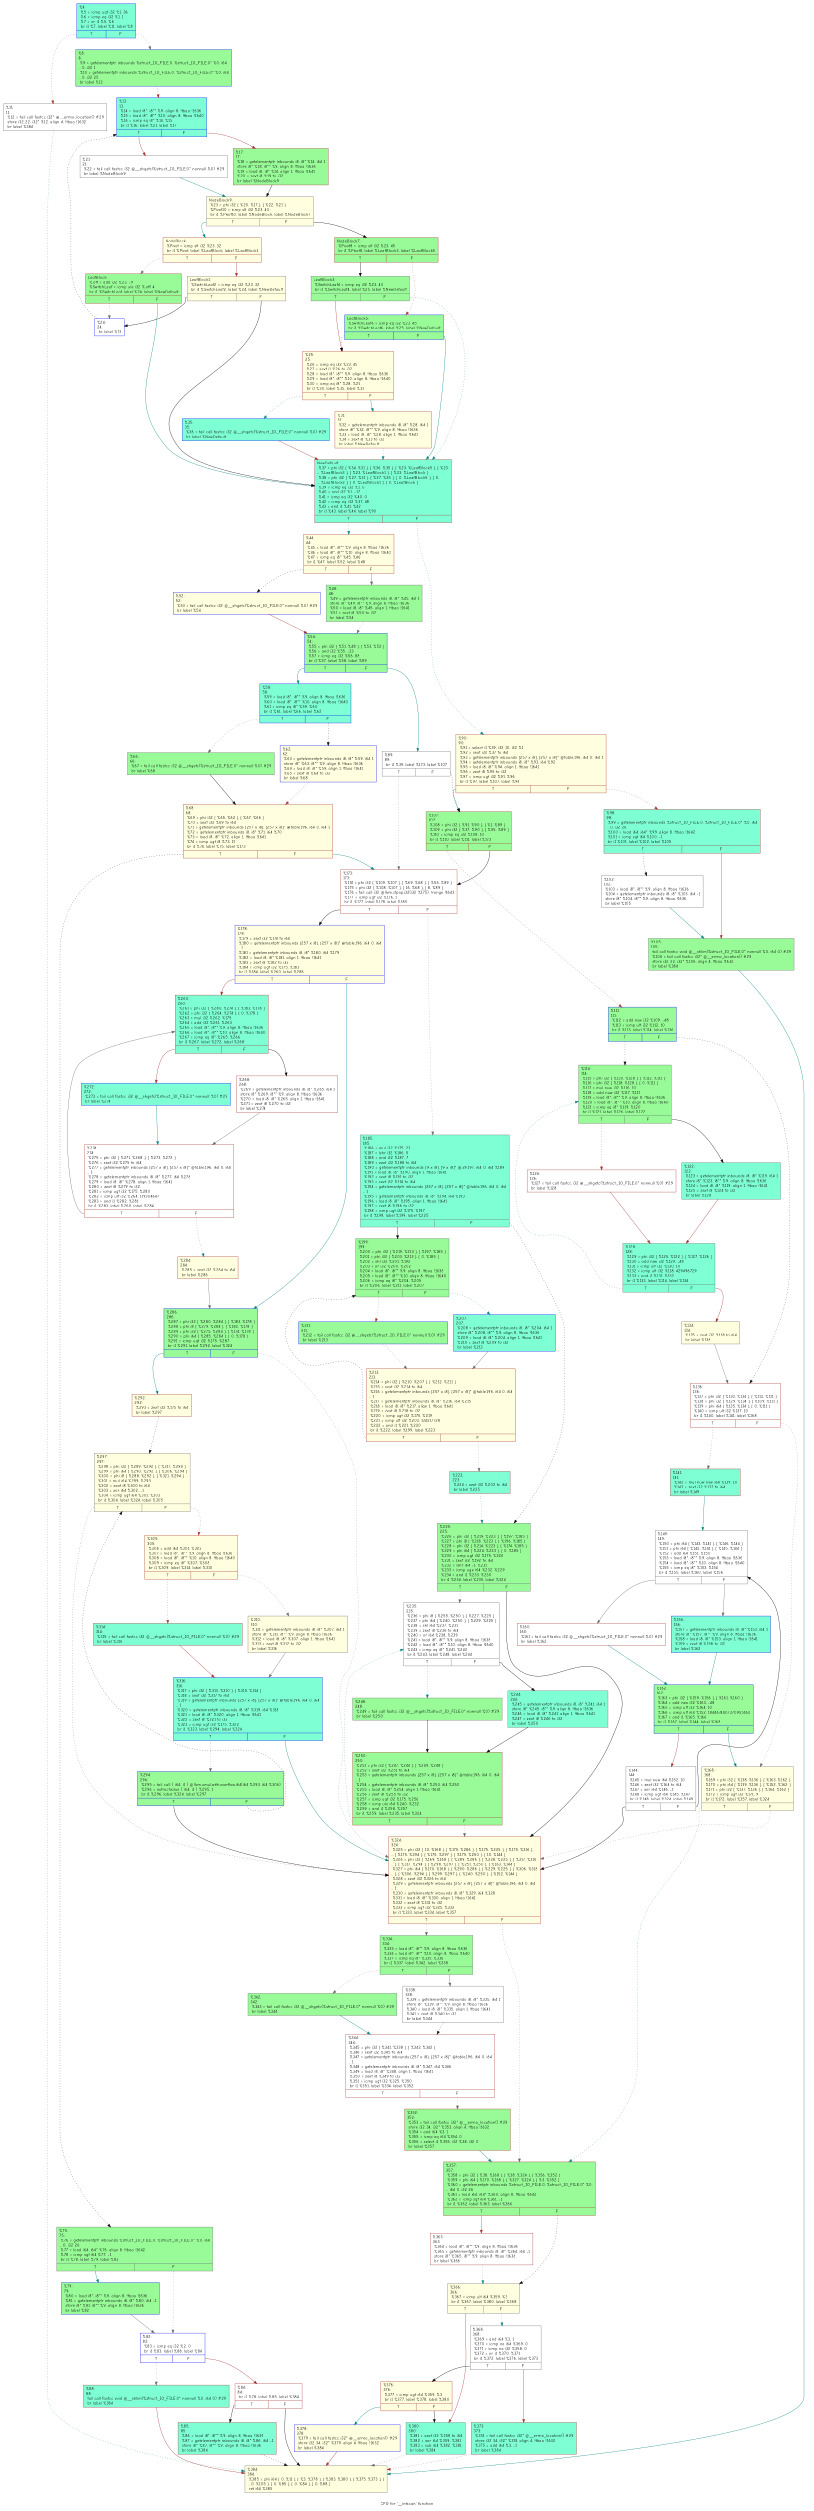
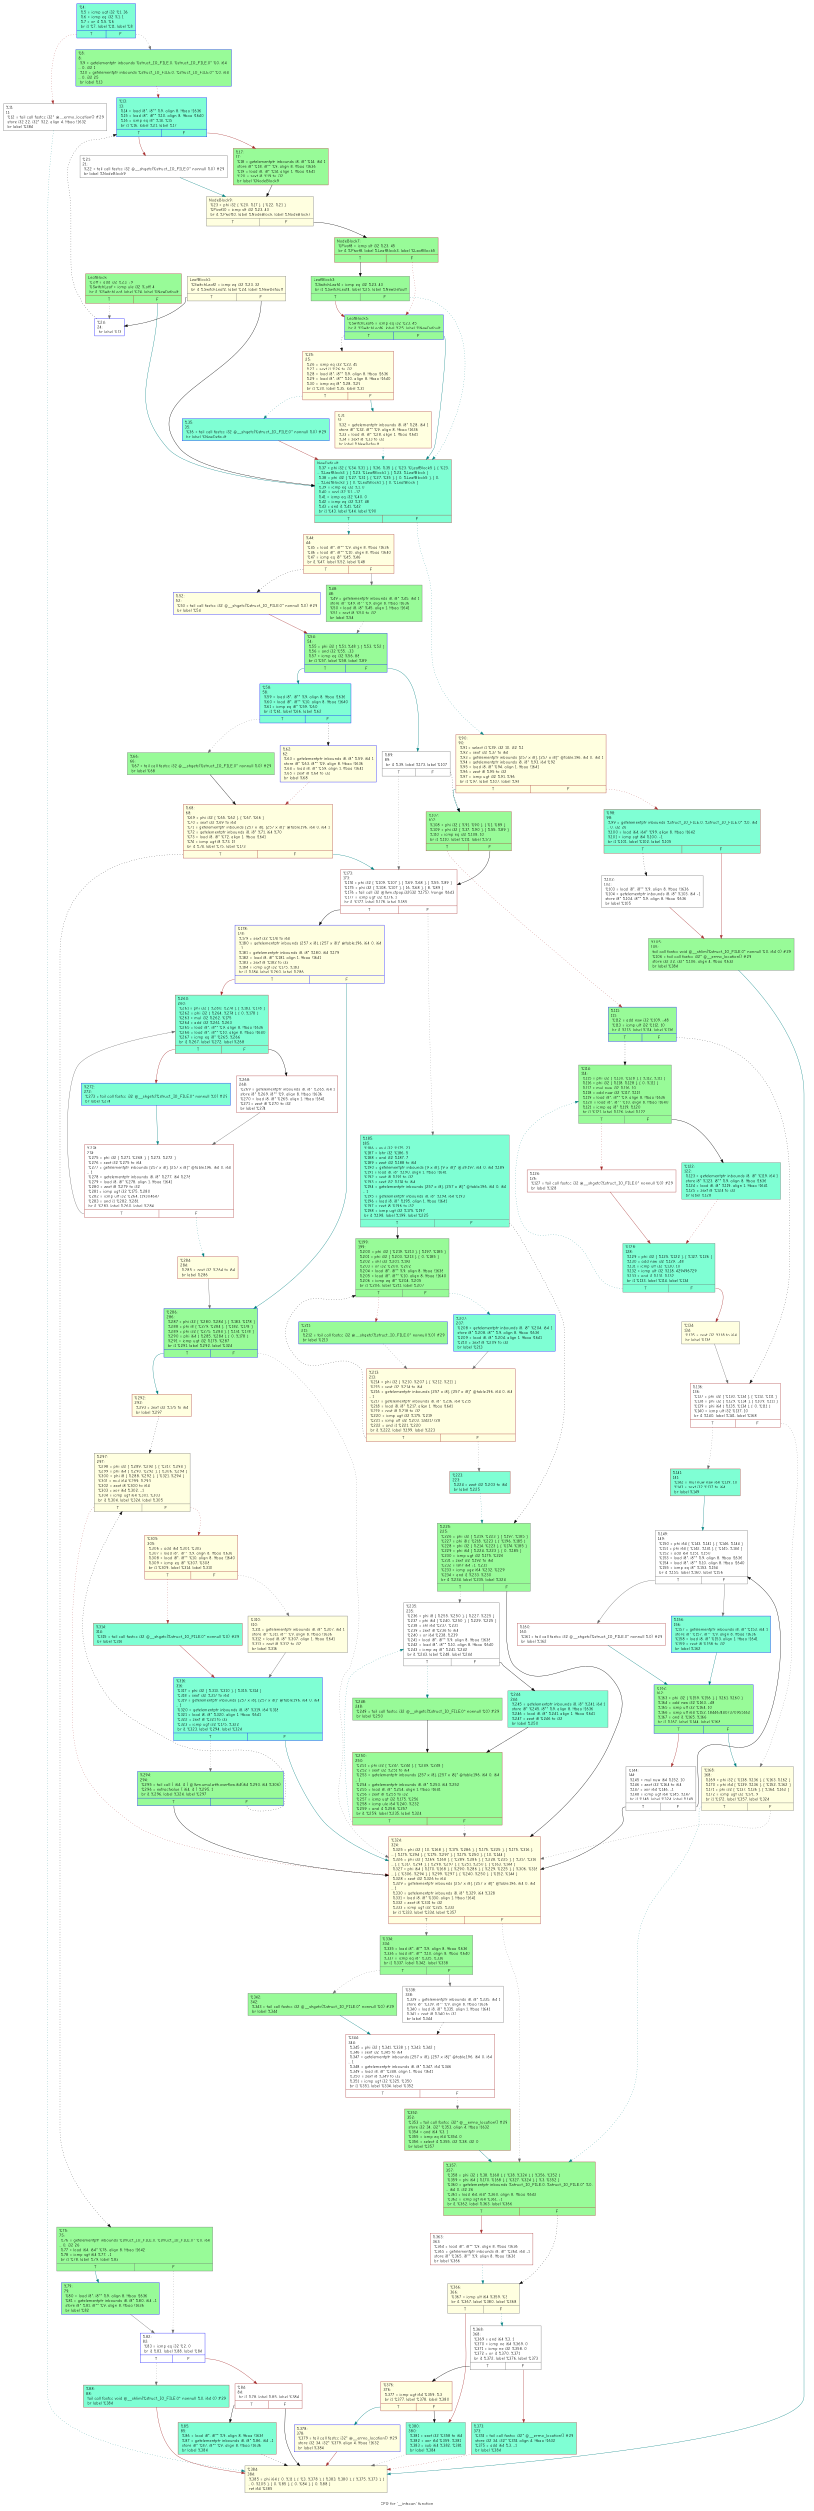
node "NodeBlock:": removed
edge "LeafBlock3:" -> "%25:": now "LeafBlock3:" -> "LeafBlock5:"
edge "%102:" -> "%105:": color teal -> brown
edge "%122:" -> "%128:": style solid -> dotted
